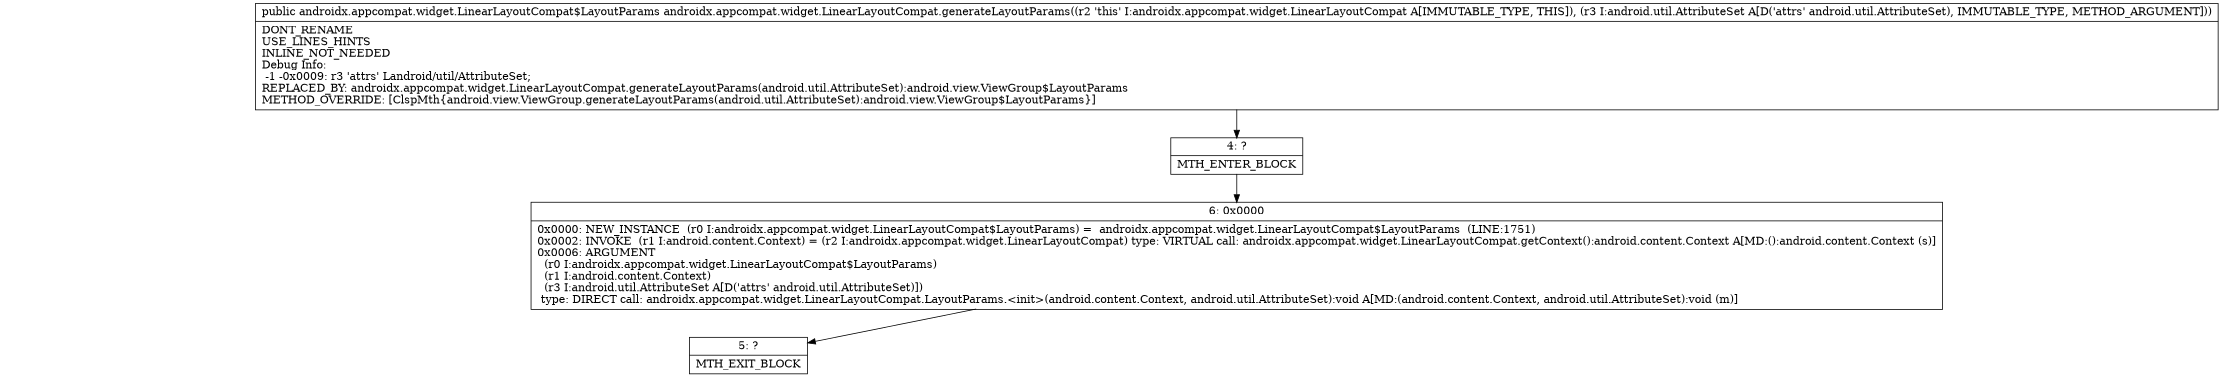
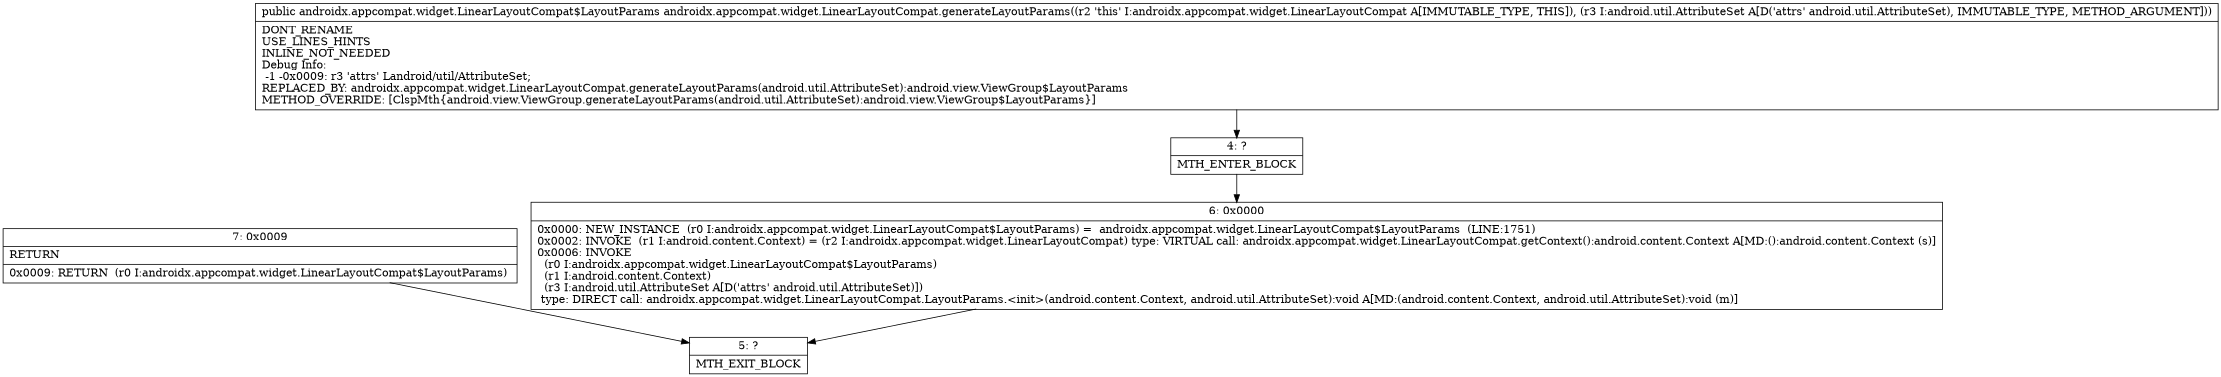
node "6: 0x0000": text "0x0006: ARGUMENT" -> "0x0006: INVOKE"
node "7: 0x0009": added
